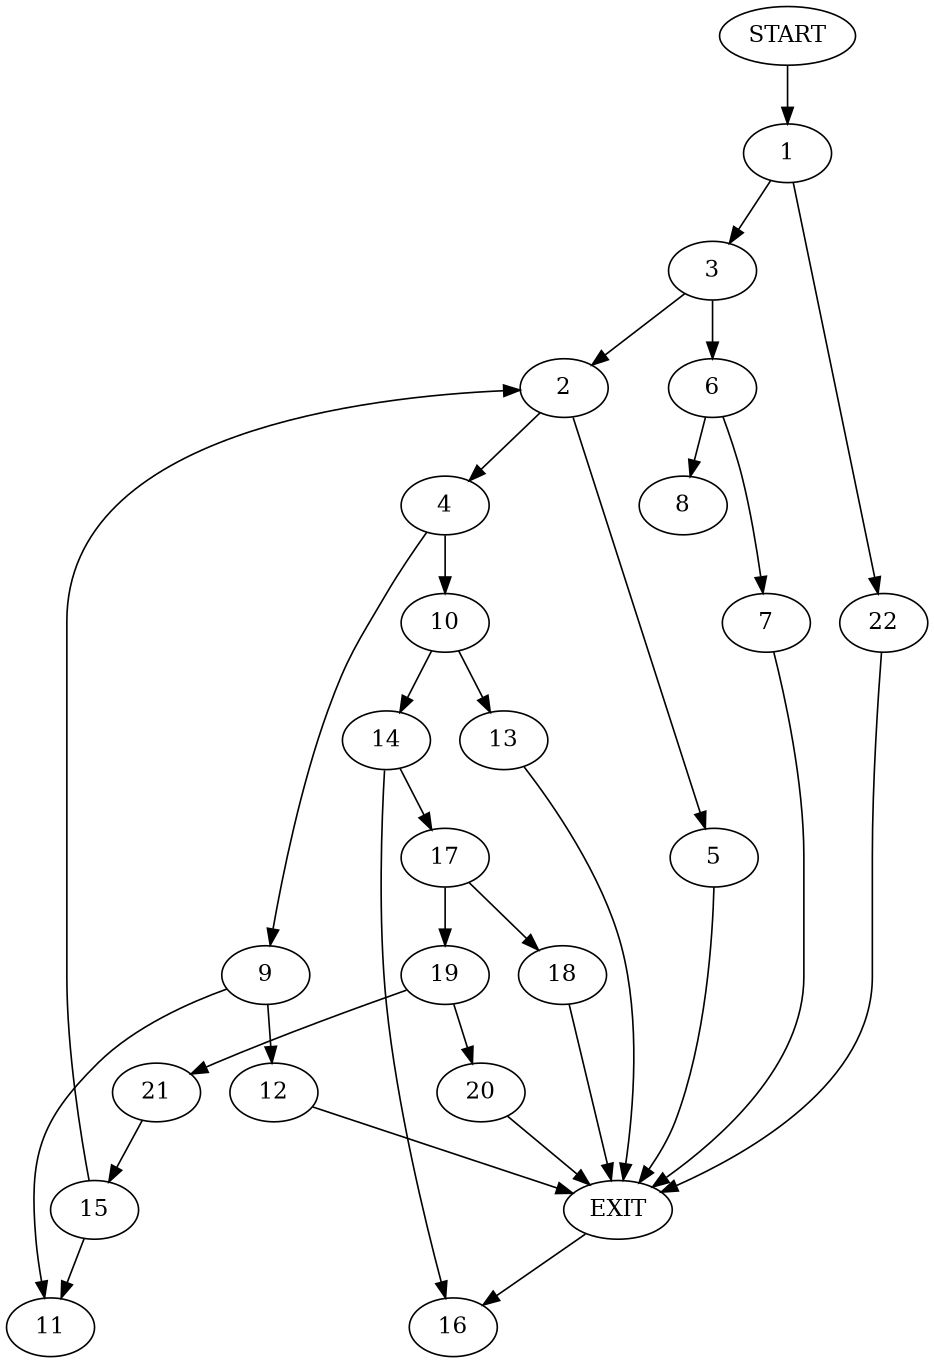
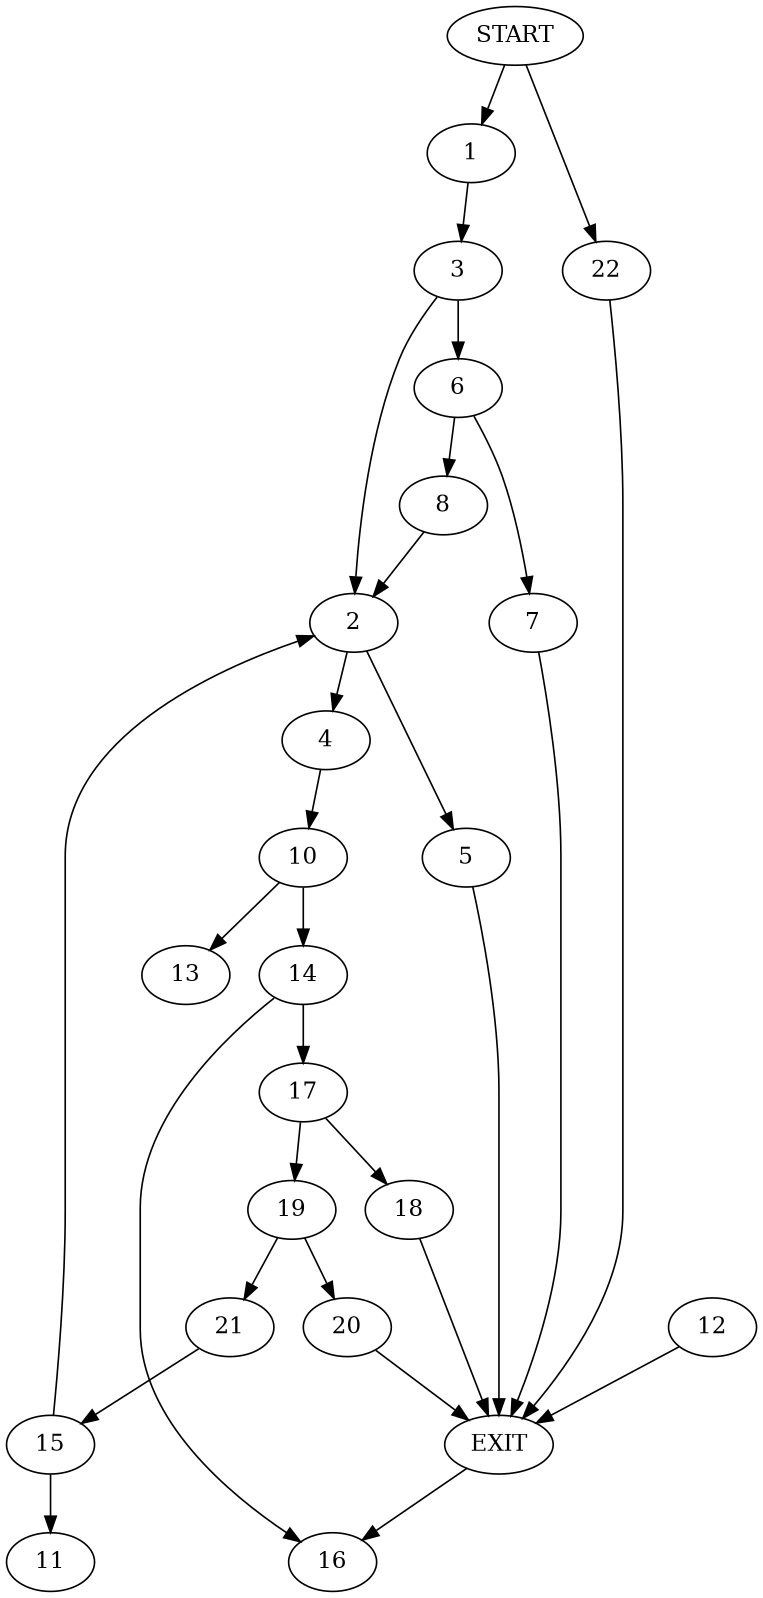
edge "1" -> "22": now "START" -> "22"
edge "8" -> "2": added
edge "13" -> "EXIT": removed
node "9": removed
